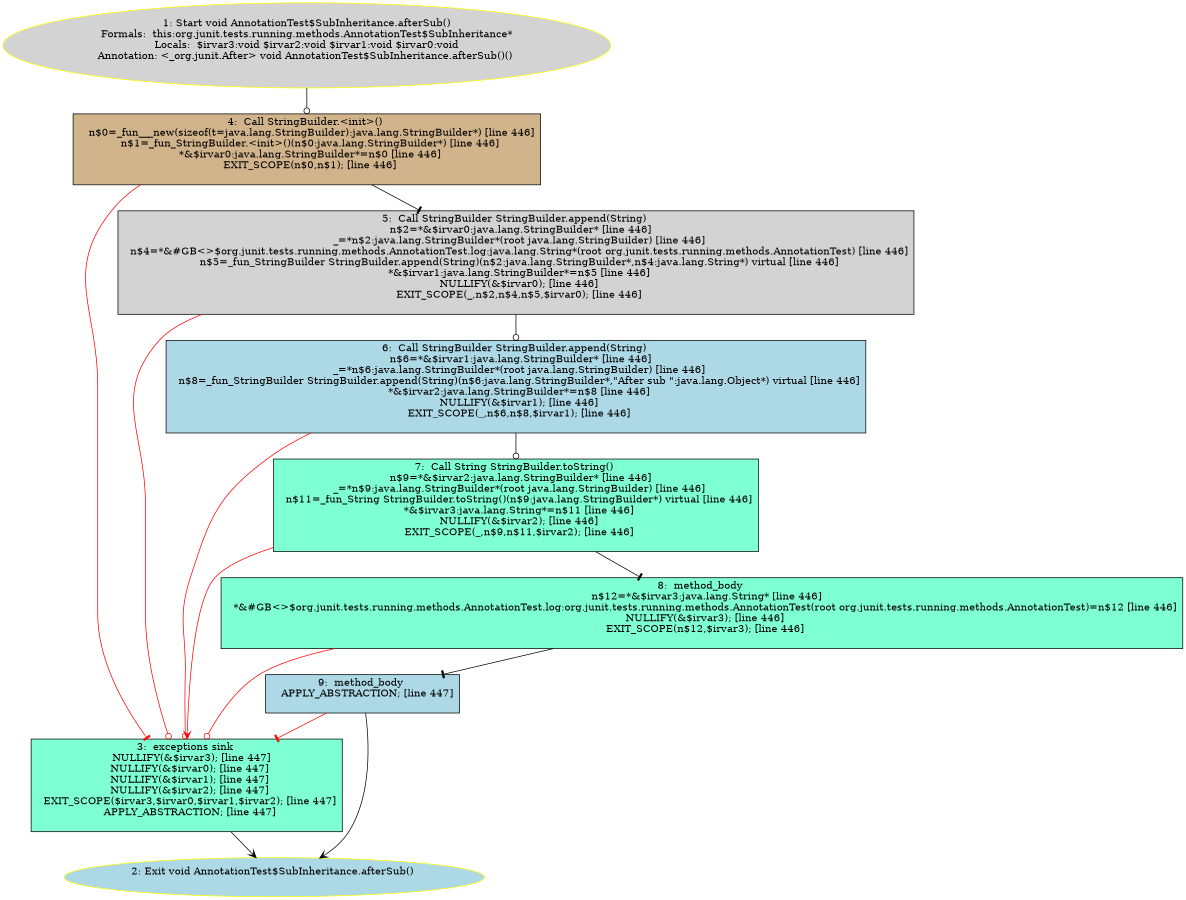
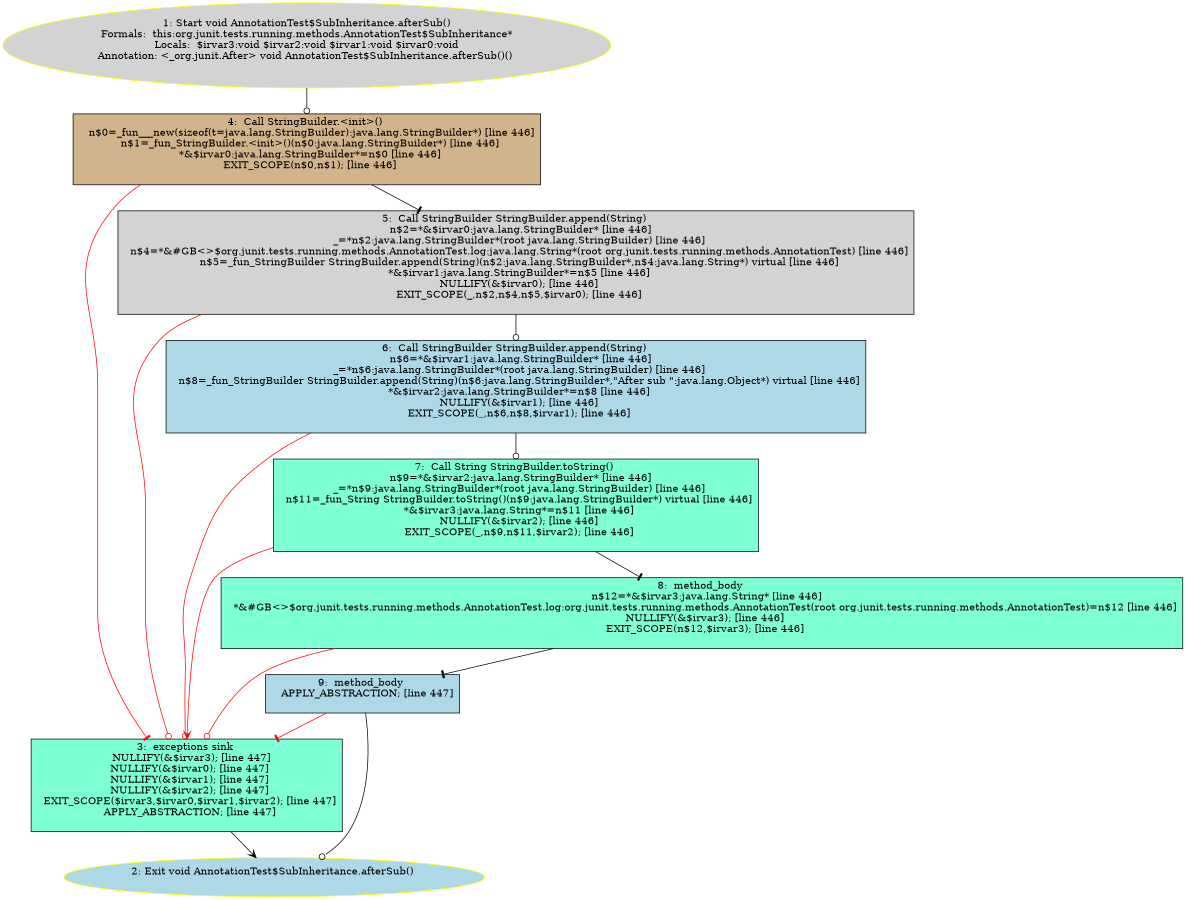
edge "9:  method_body APPLY_ABSTRACTION; [line 447]" -> "2: Exit void AnnotationTest$SubInheritance.afterSub()": arrowhead vee -> odot
